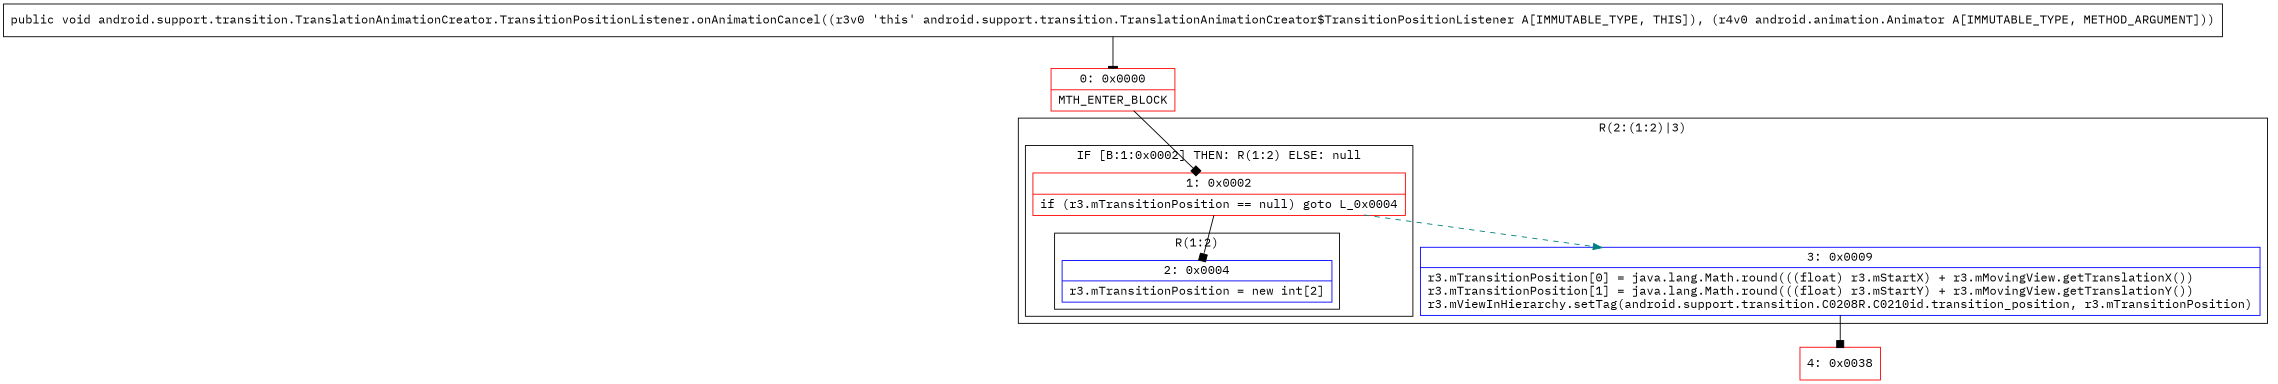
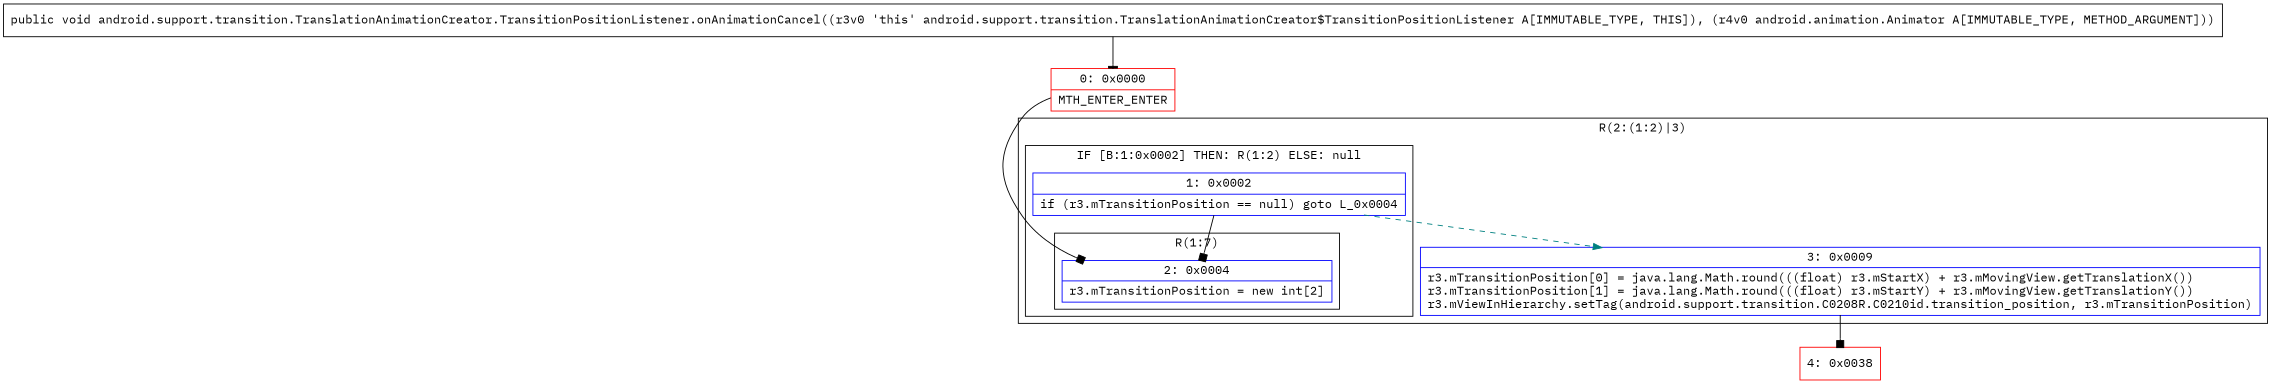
node "0: 0x0000": text "MTH_ENTER_BLOCK" -> "MTH_ENTER_ENTER"
edge "0: 0x0000" -> "1: 0x0002": now "0: 0x0000" -> "2: 0x0004"
node "1: 0x0002": color red -> blue
cluster "R(1:2)": label "R(1:2)" -> "R(1:7)"
